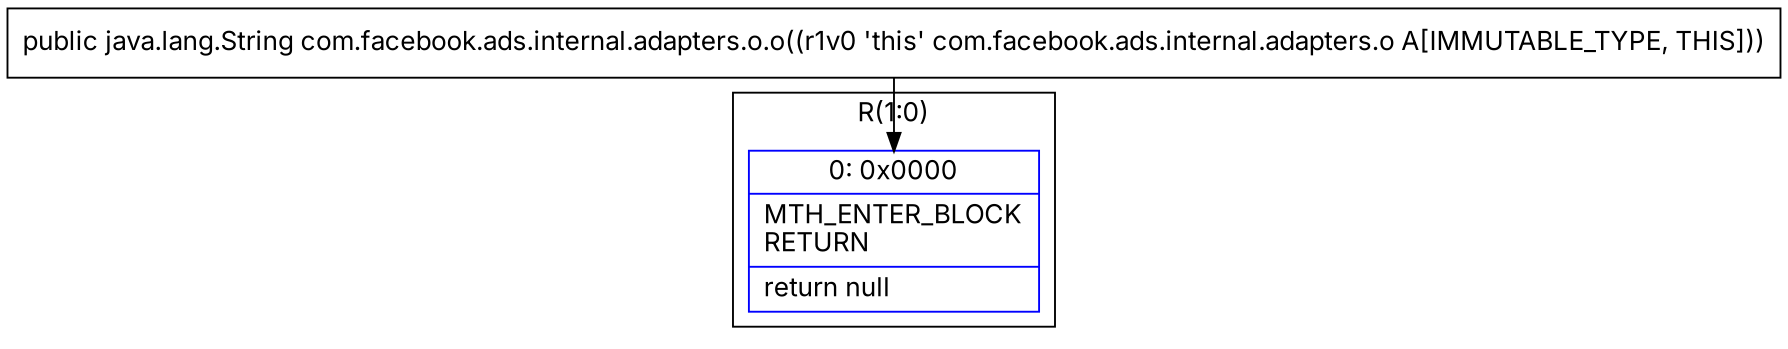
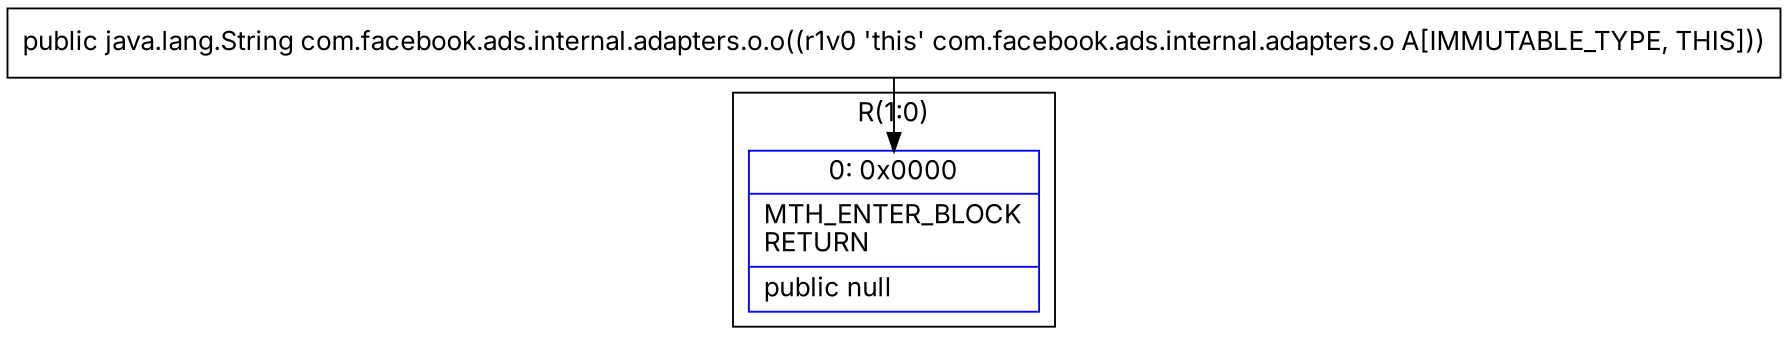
node "0: 0x0000": text "return null" -> "public null"
